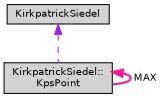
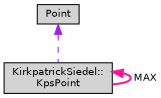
node "KirkpatrickSiedel": label "KirkpatrickSiedel" -> "Point"
